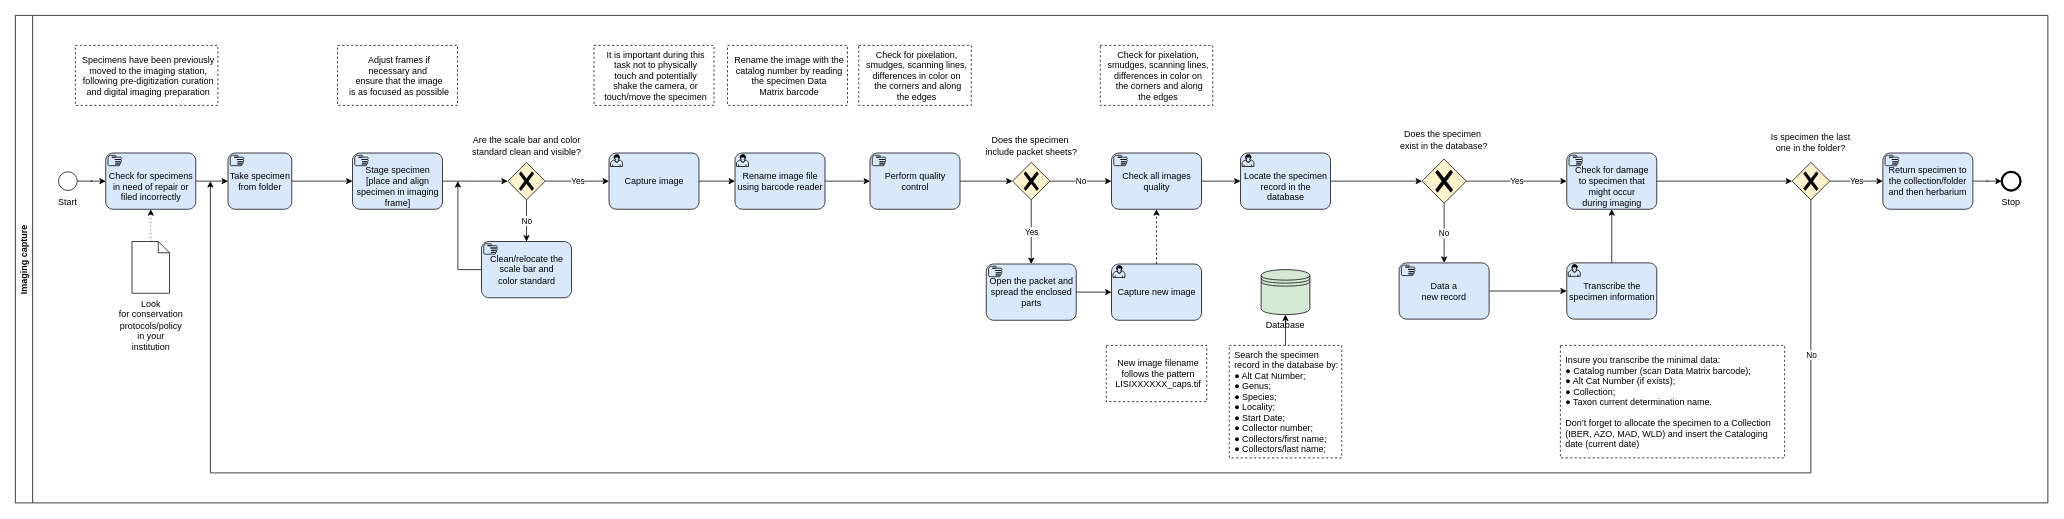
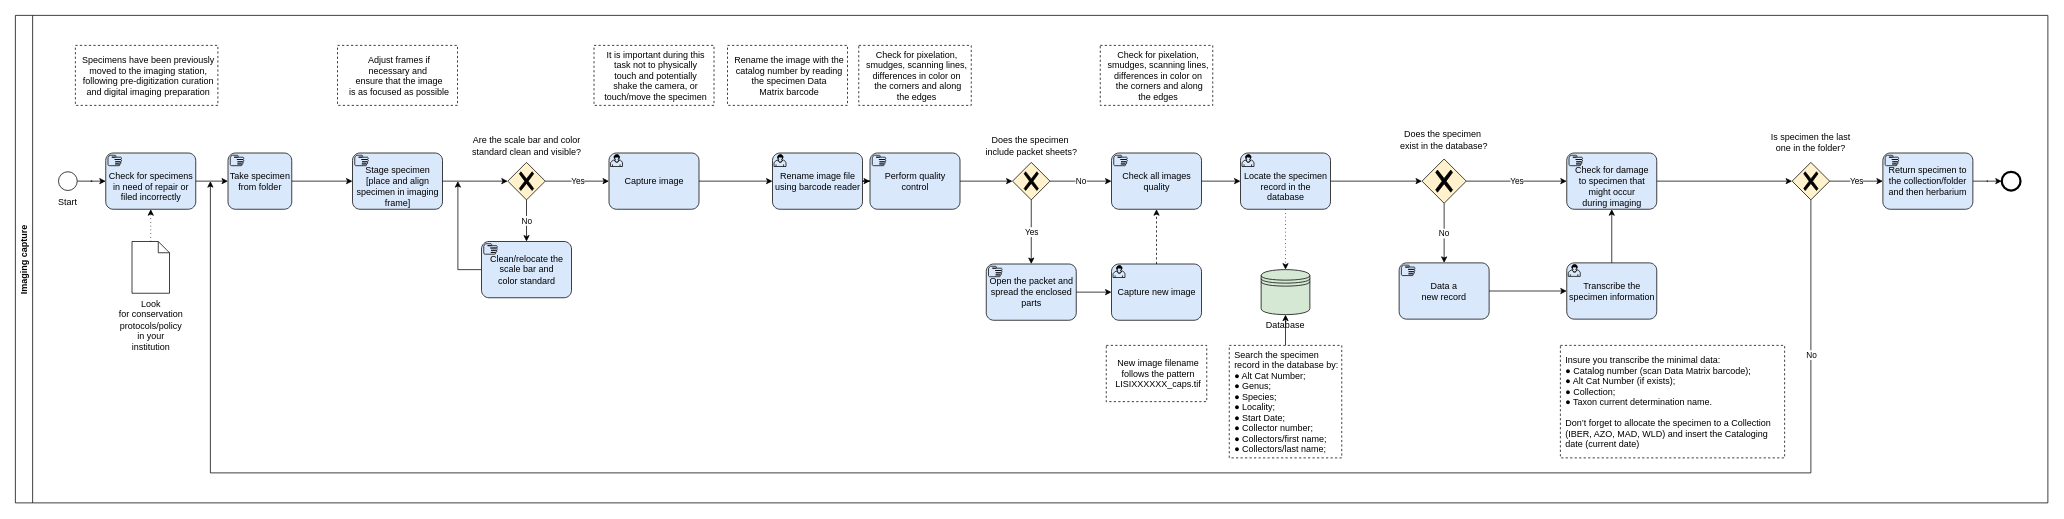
node "Rename image file using barcode reader": moved (780, 181) -> (818, 181)
node "Stop": removed
edge "Locate the specimen record in the database" -> "Database": added
